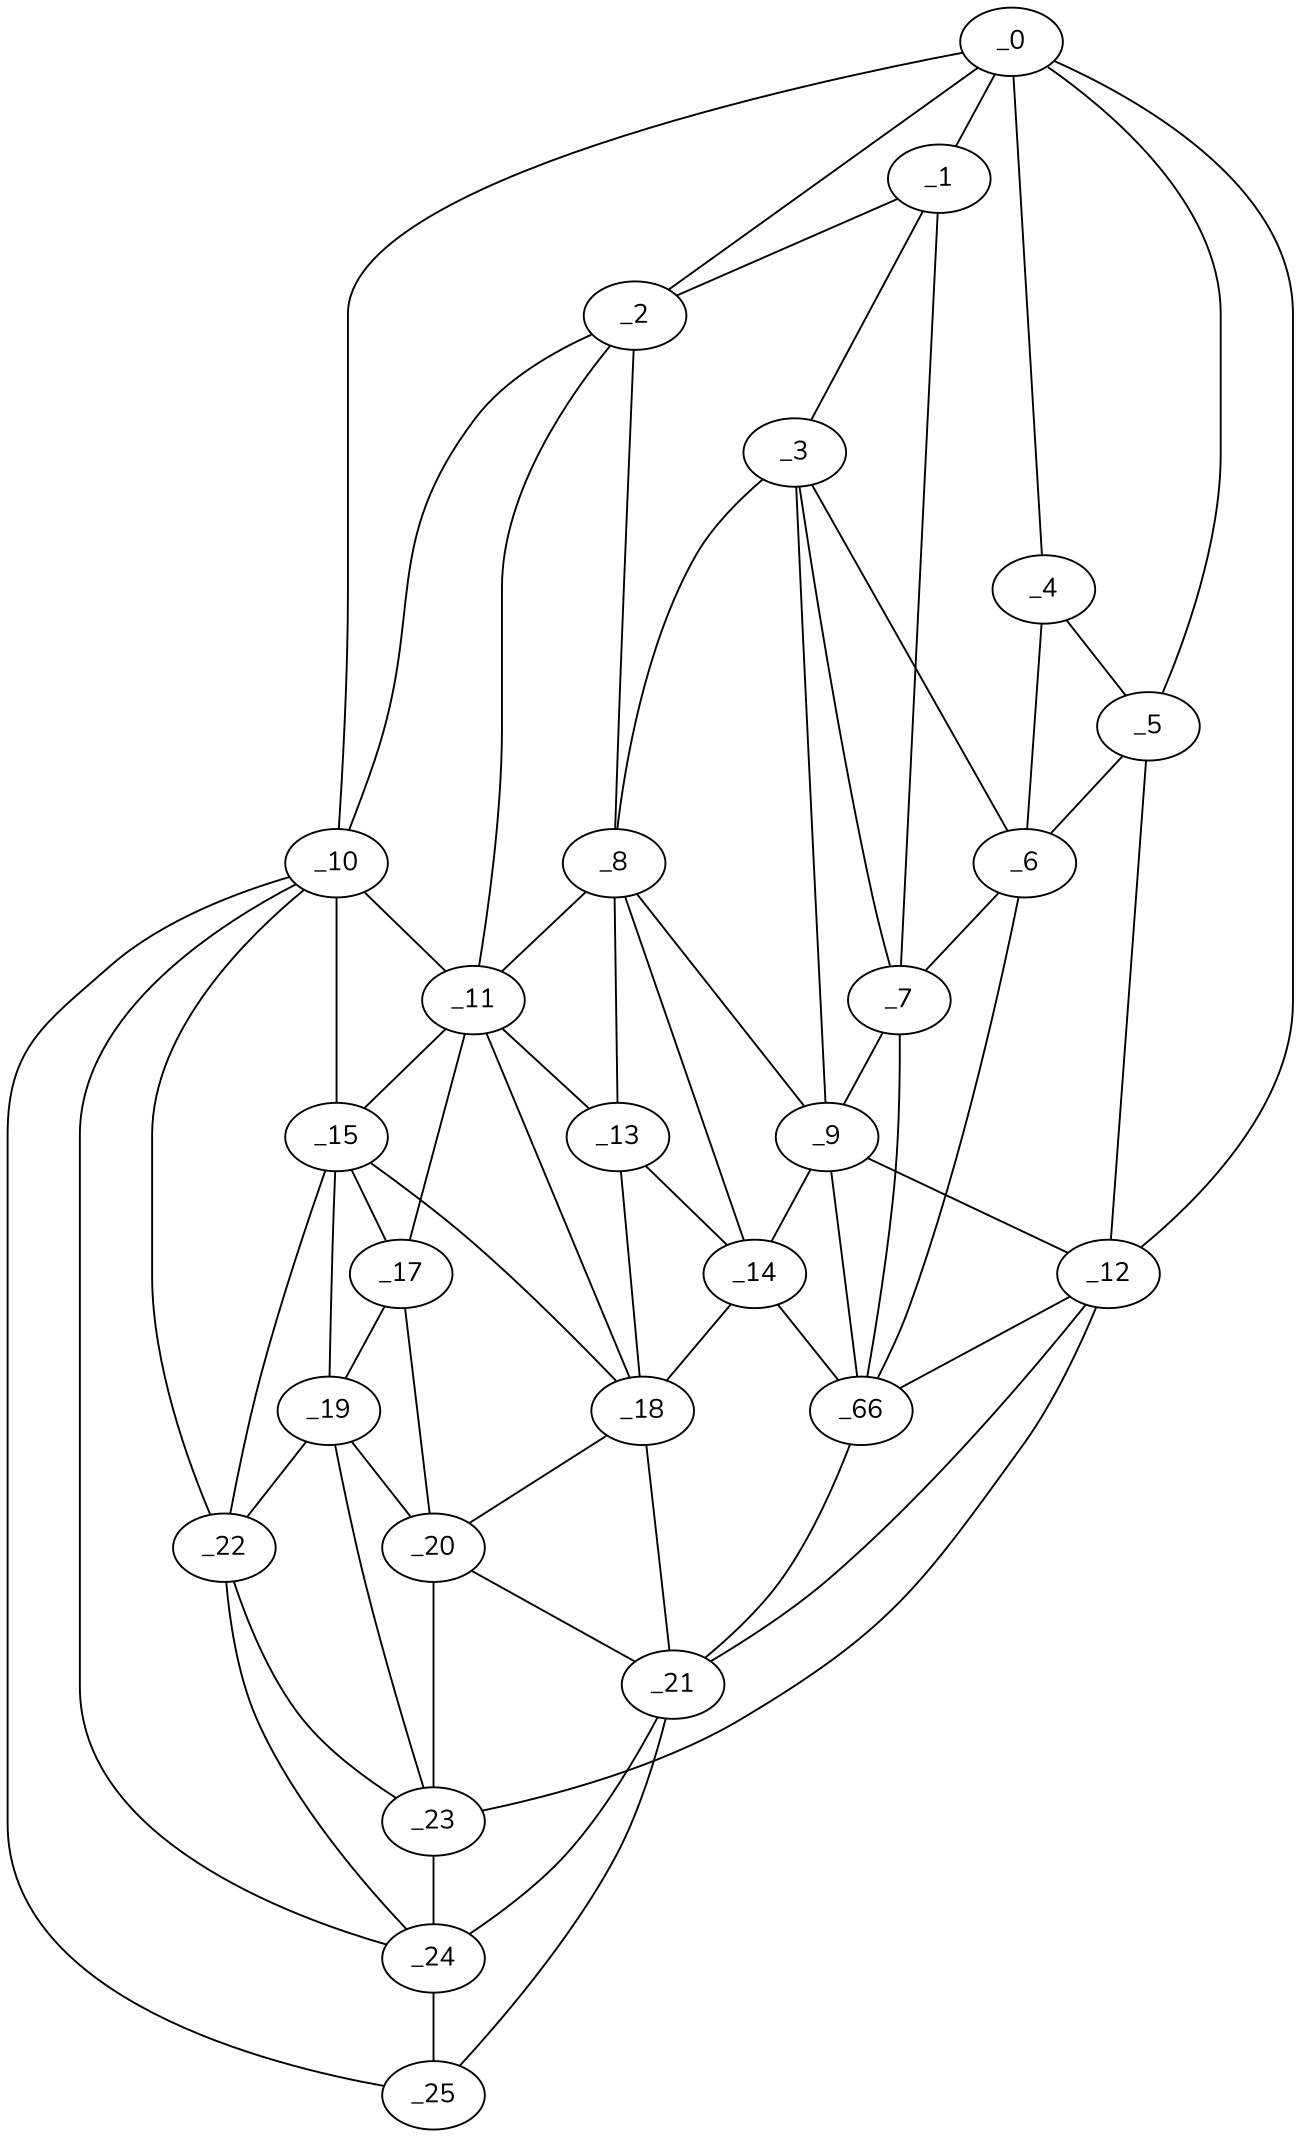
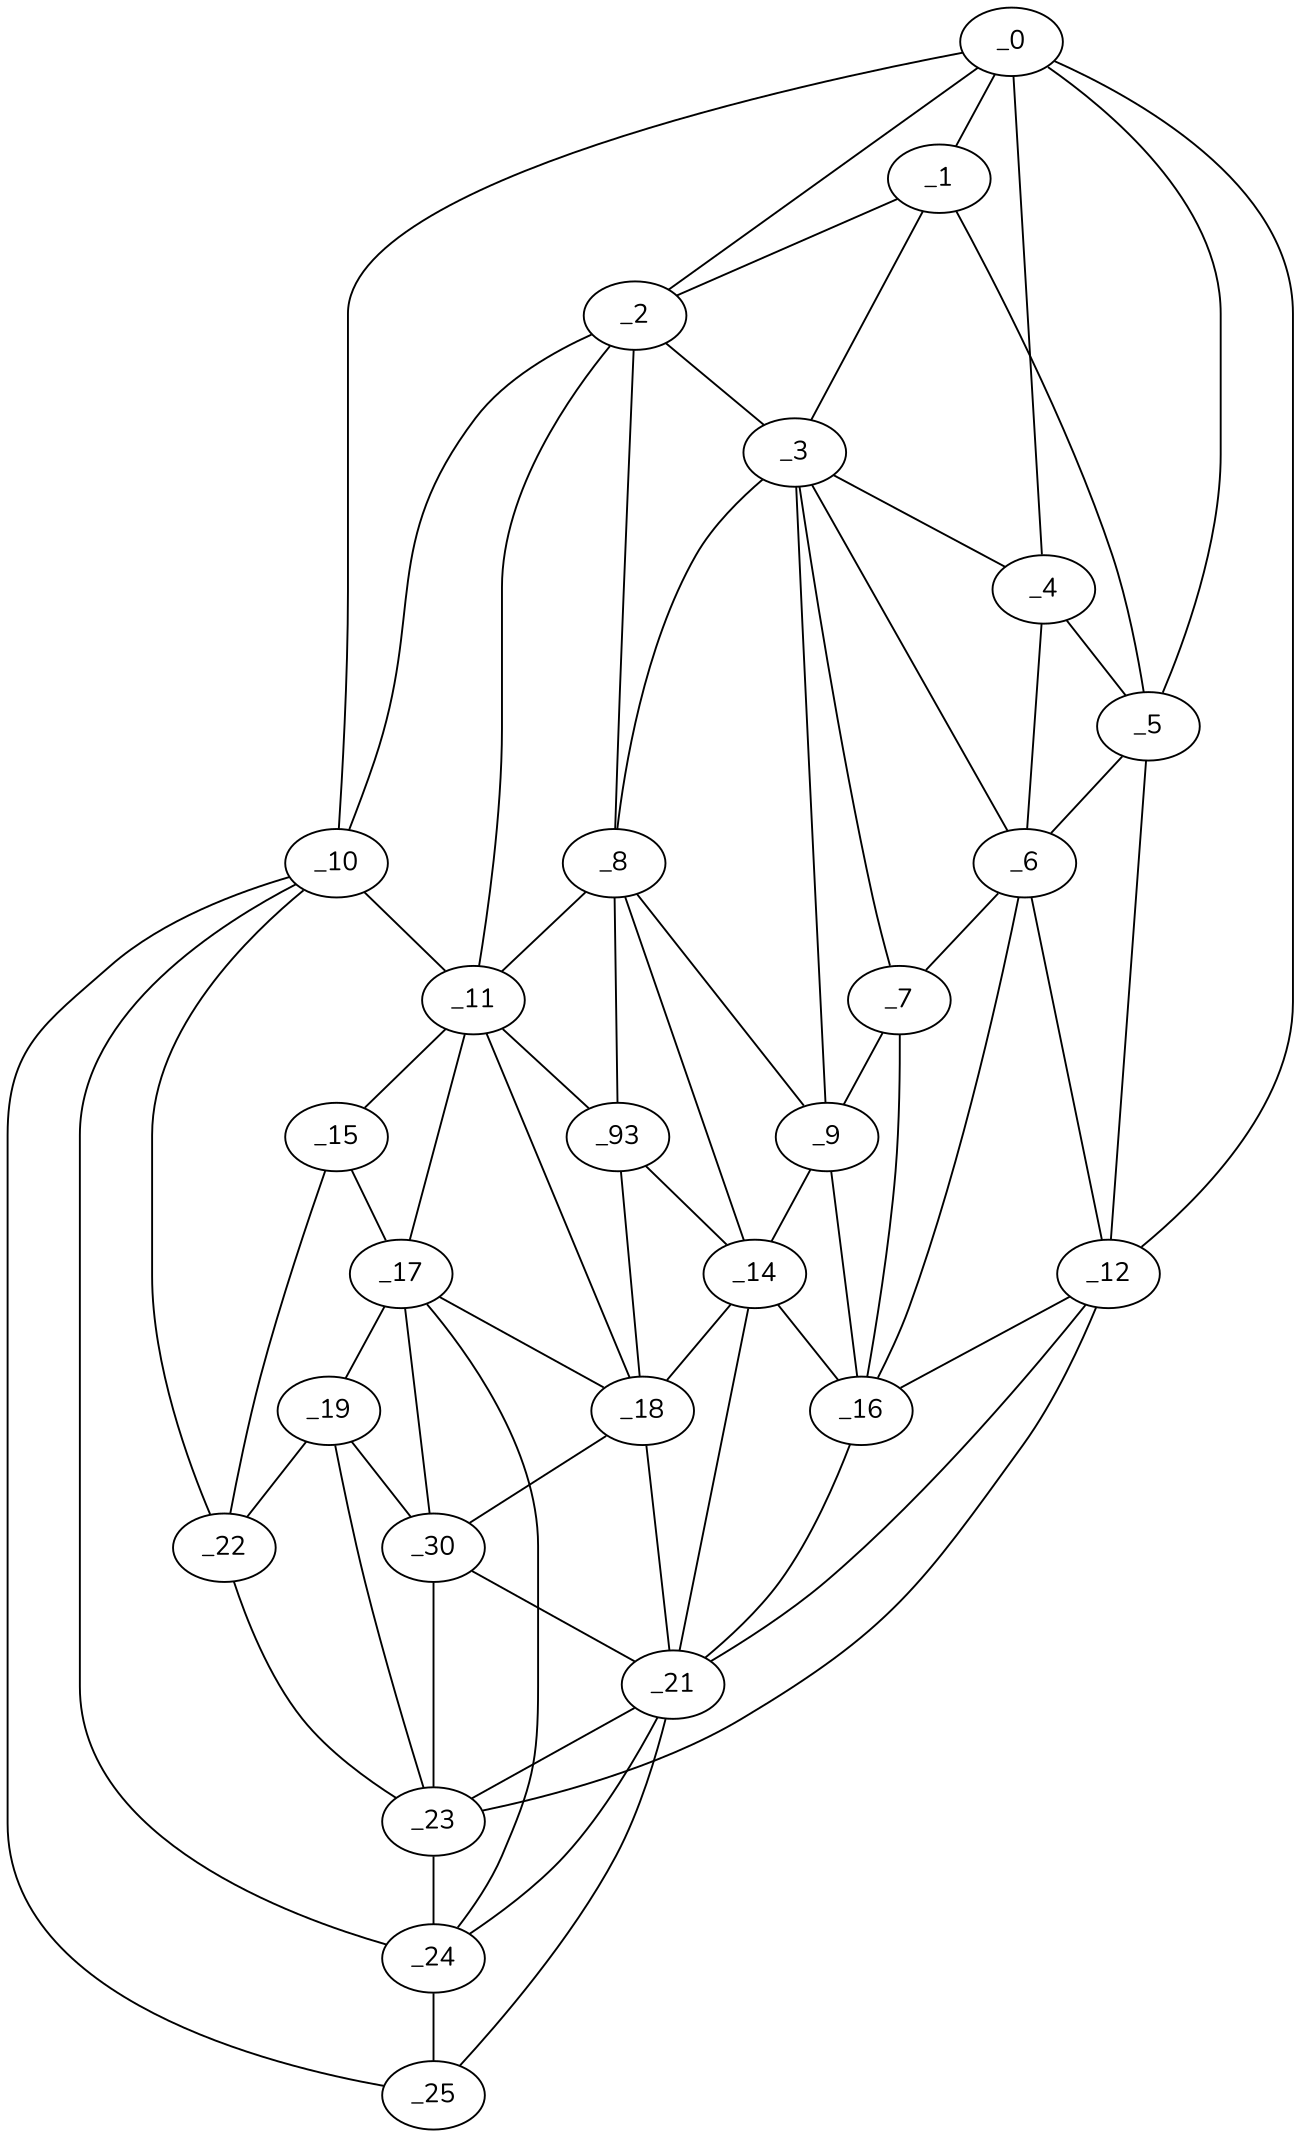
edge "_2" -- "_3": added
edge "_3" -- "_4": added
edge "_1" -- "_7": now "_1" -- "_5"
edge "_10" -- "_15": removed
node "_13": label "_13" -> "_93"
edge "_9" -- "_12": now "_6" -- "_12"
edge "_15" -- "_18": now "_17" -- "_18"
edge "_15" -- "_19": removed
node "_66": label "_66" -> "_16"
edge "_14" -- "_21": added
node "_20": label "_20" -> "_30"
edge "_21" -- "_23": added
edge "_22" -- "_24": now "_17" -- "_24"
